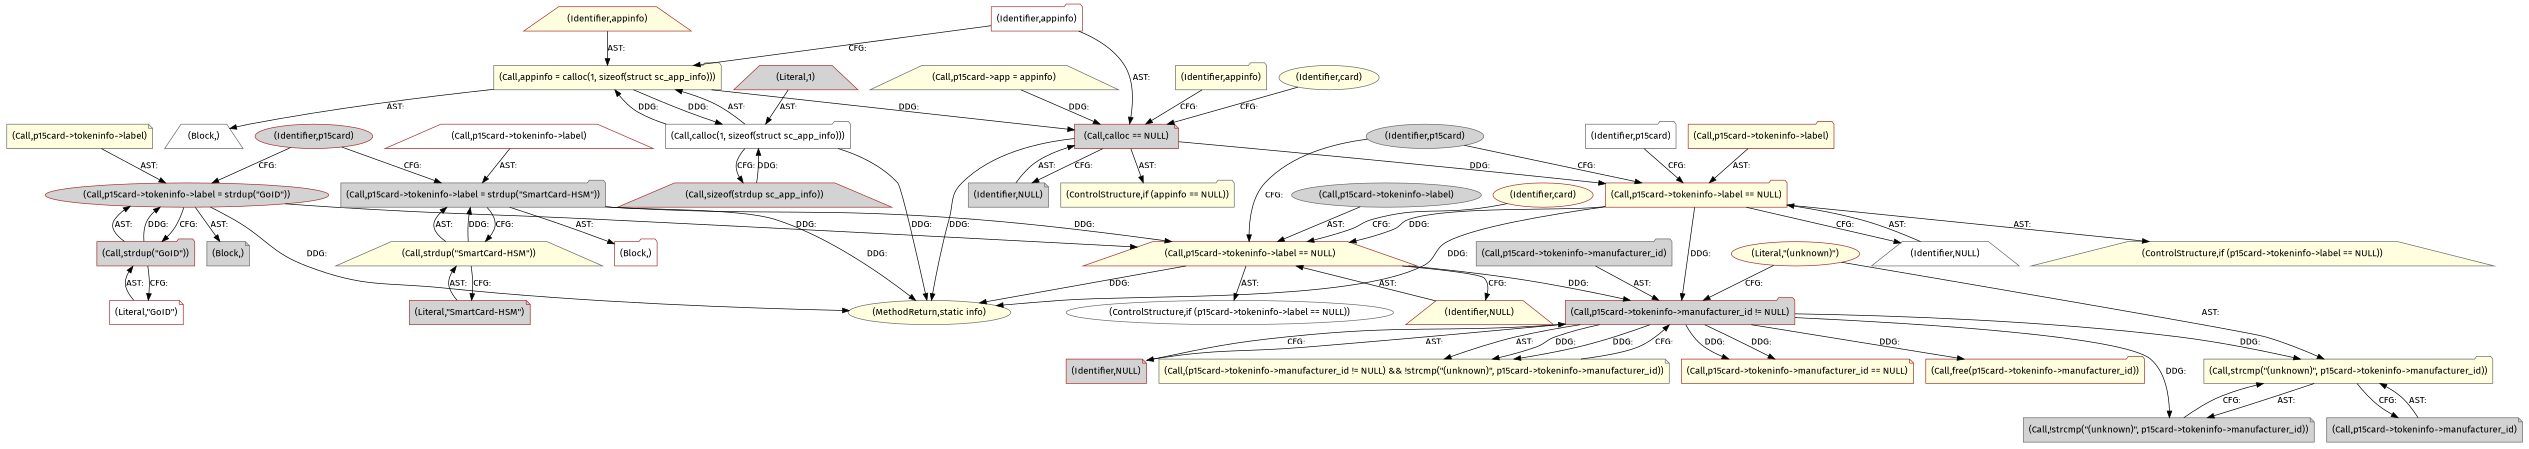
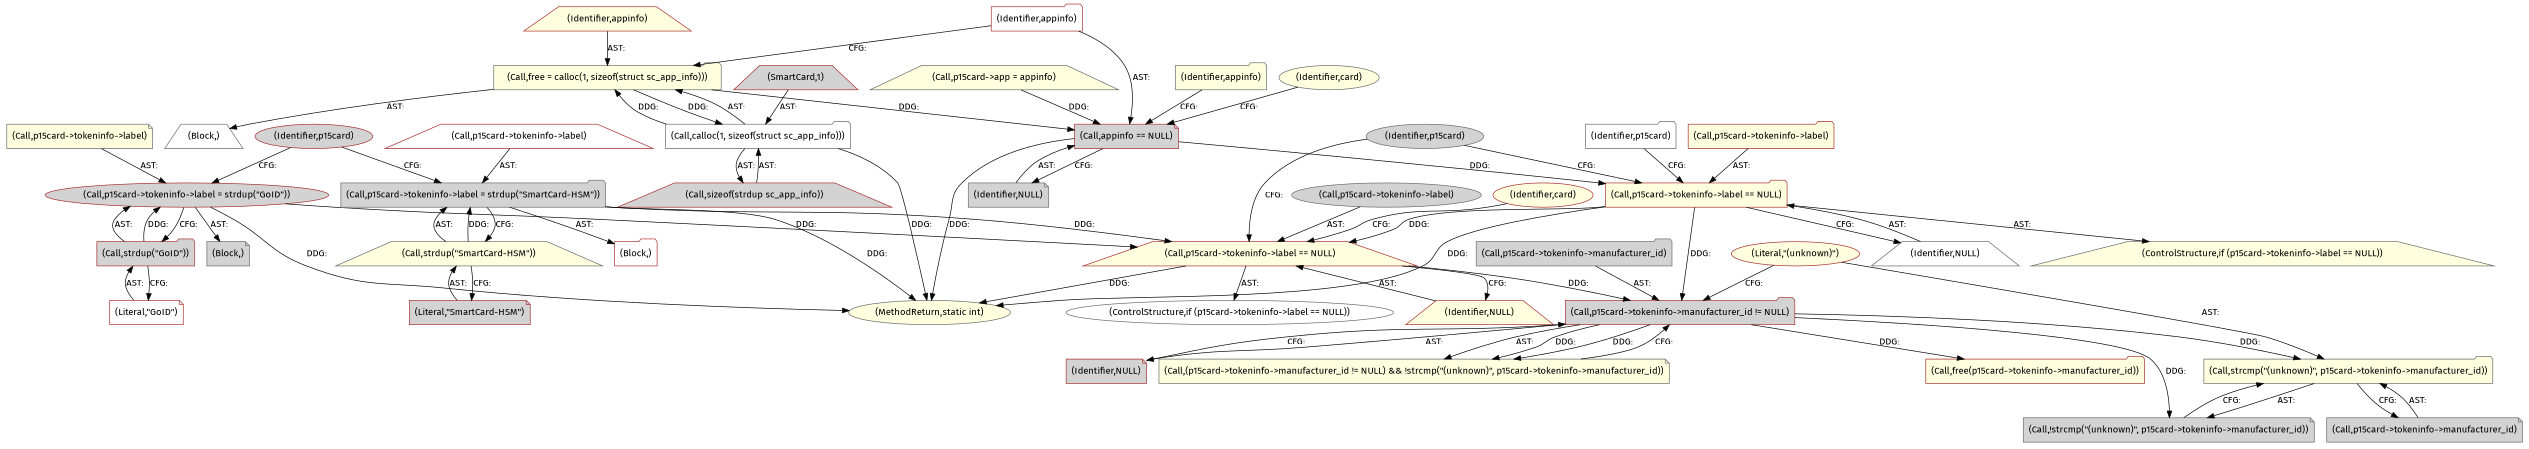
node "(Call,appinfo = calloc(1, sizeof(struct sc_app_info)))": label "(Call,appinfo = calloc(1, sizeof(struct sc_app_info)))" -> "(Call,free = calloc(1, sizeof(struct sc_app_info)))"
node "(Literal,1)": label "(Literal,1)" -> "(SmartCard,1)"
node "(Call,calloc == NULL)": label "(Call,calloc == NULL)" -> "(Call,appinfo == NULL)"
edge "(Call,calloc(1, sizeof(struct sc_app_info)))" -> "(Call,sizeof(strdup sc_app_info))": label "CFG: " -> "AST: "
edge "(Call,sizeof(strdup sc_app_info))" -> "(Call,calloc(1, sizeof(struct sc_app_info)))": label "DDG: " -> "AST: "
node "(ControlStructure,if (appinfo == NULL))": removed
node "(MethodReturn,static info)": label "(MethodReturn,static info)" -> "(MethodReturn,static int)"
node "(Call,p15card->tokeninfo->manufacturer_id == NULL)": removed
